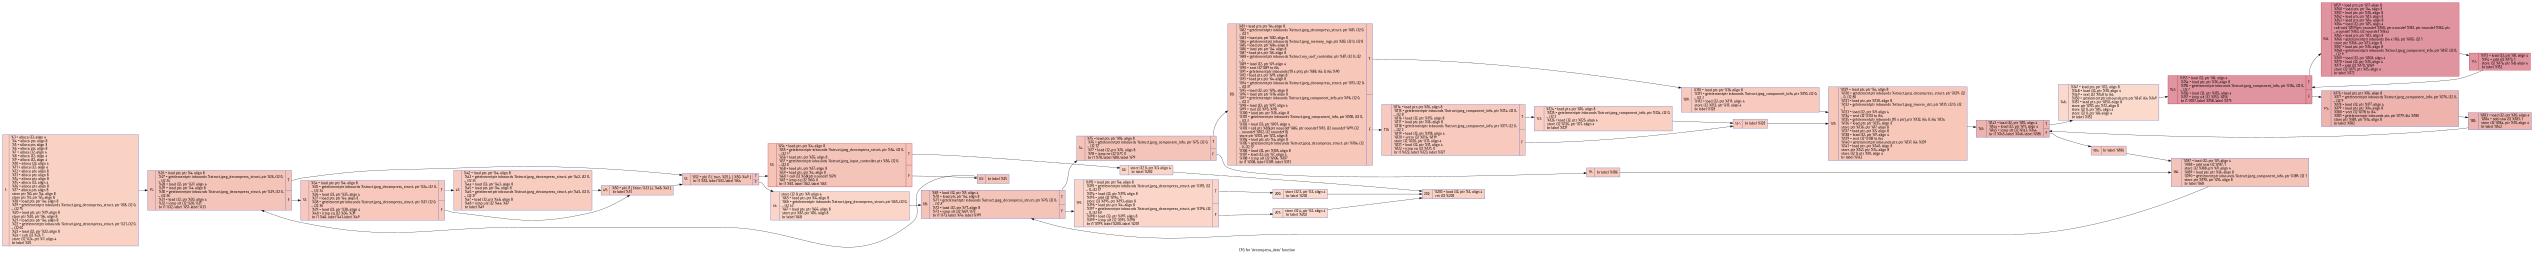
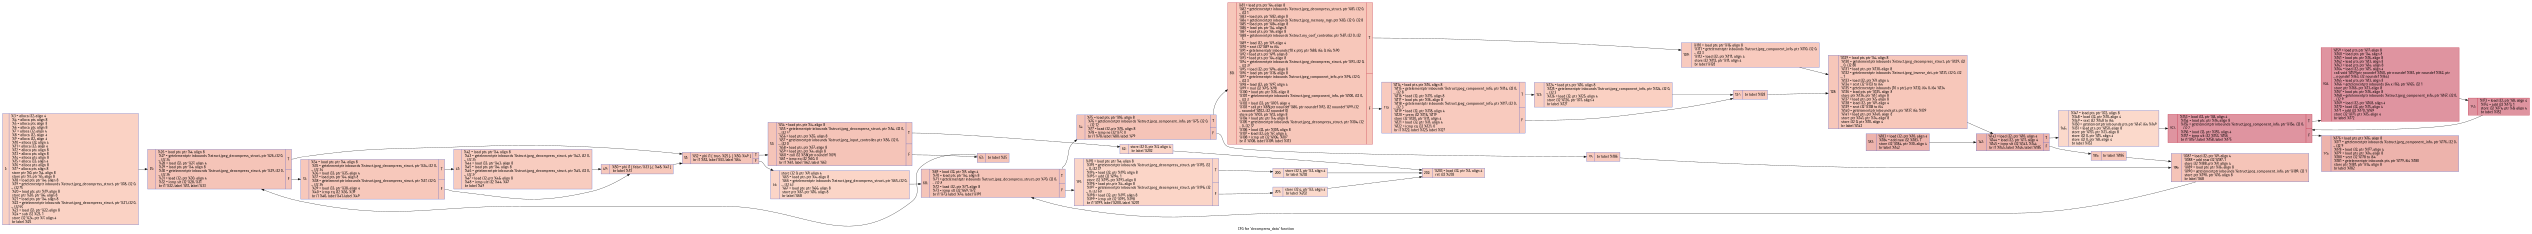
node "80:": color #3d50c3ff -> #b70d28ff
edge "175:" -> "182:": removed
node "53:": color #b70d28ff -> #3d50c3ff
